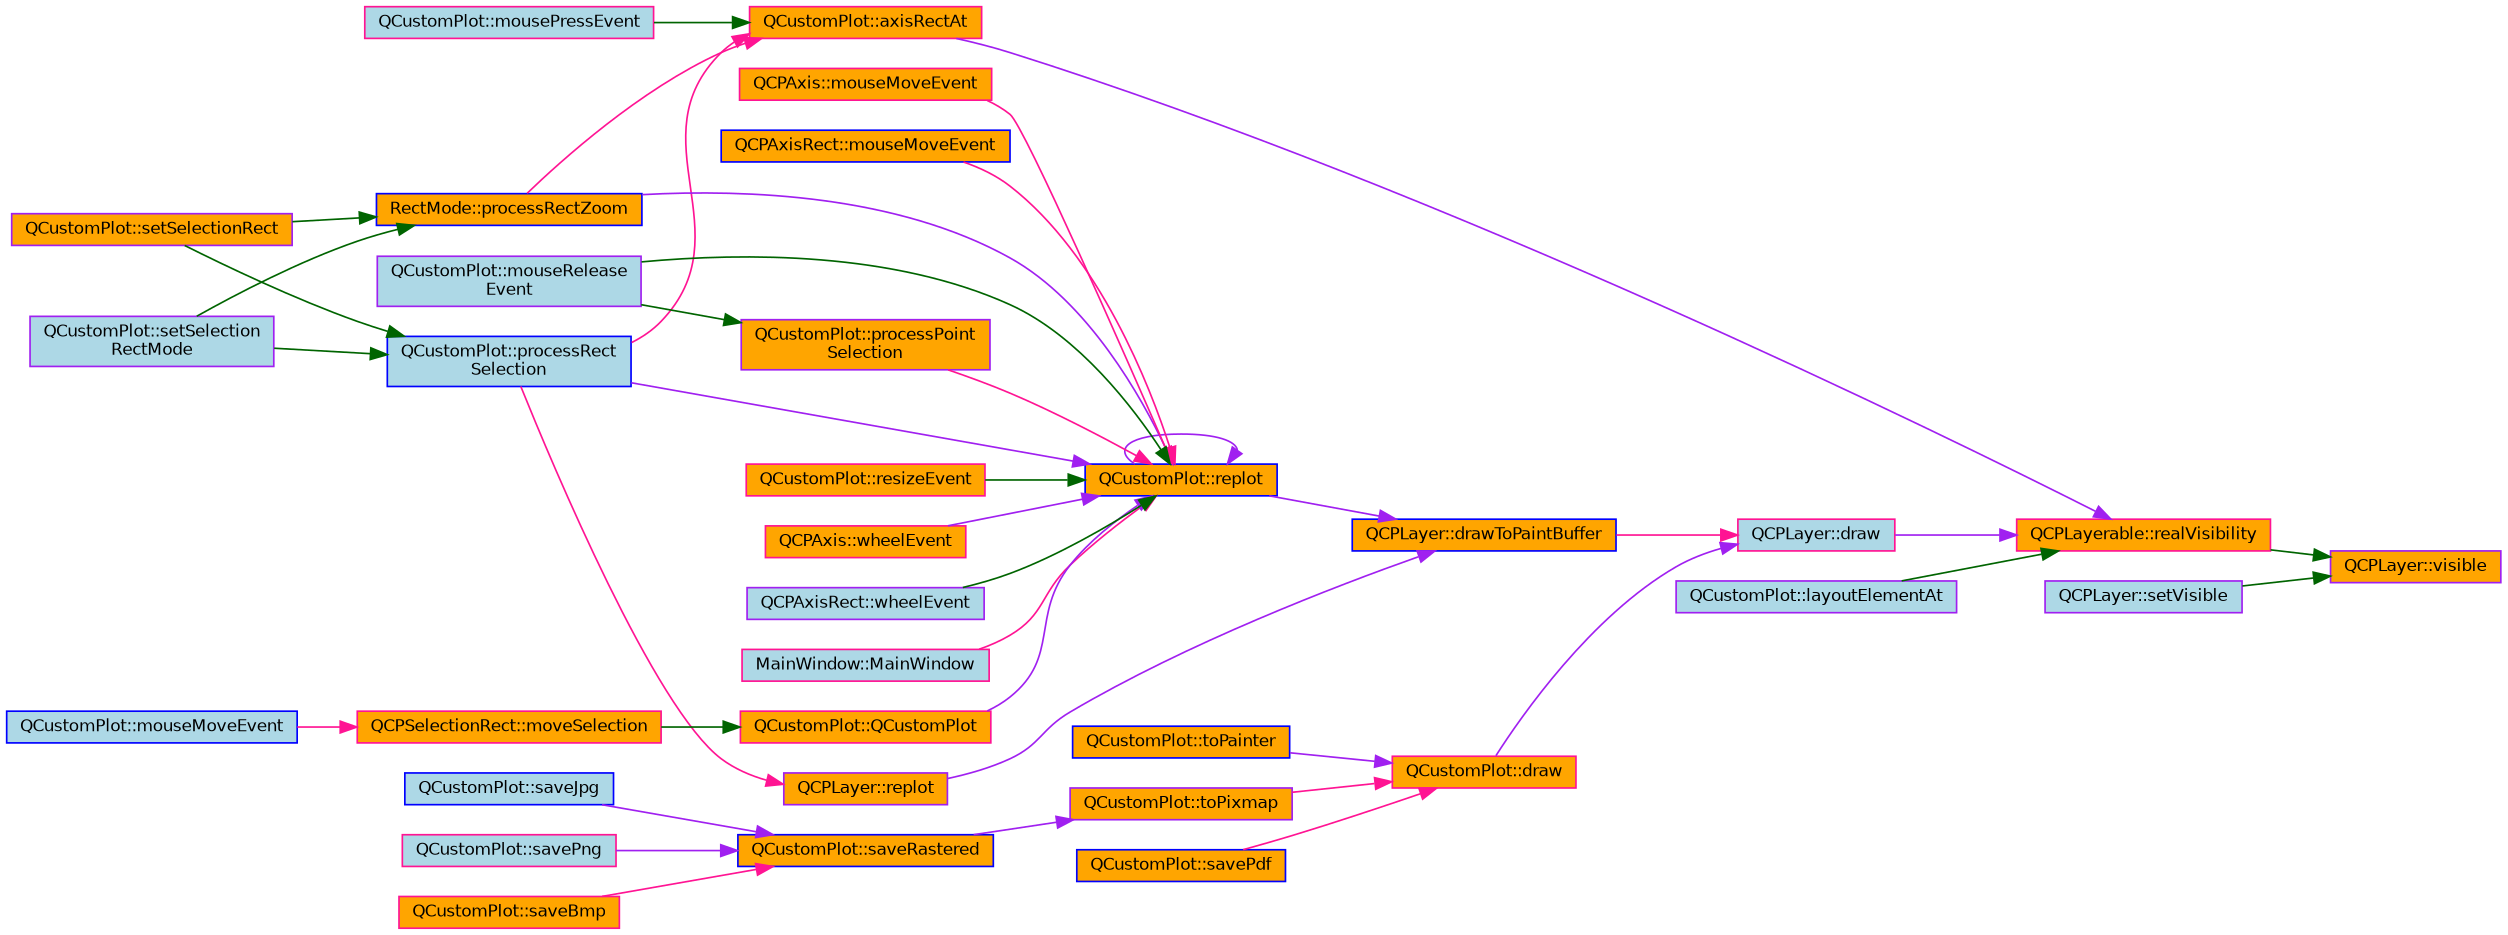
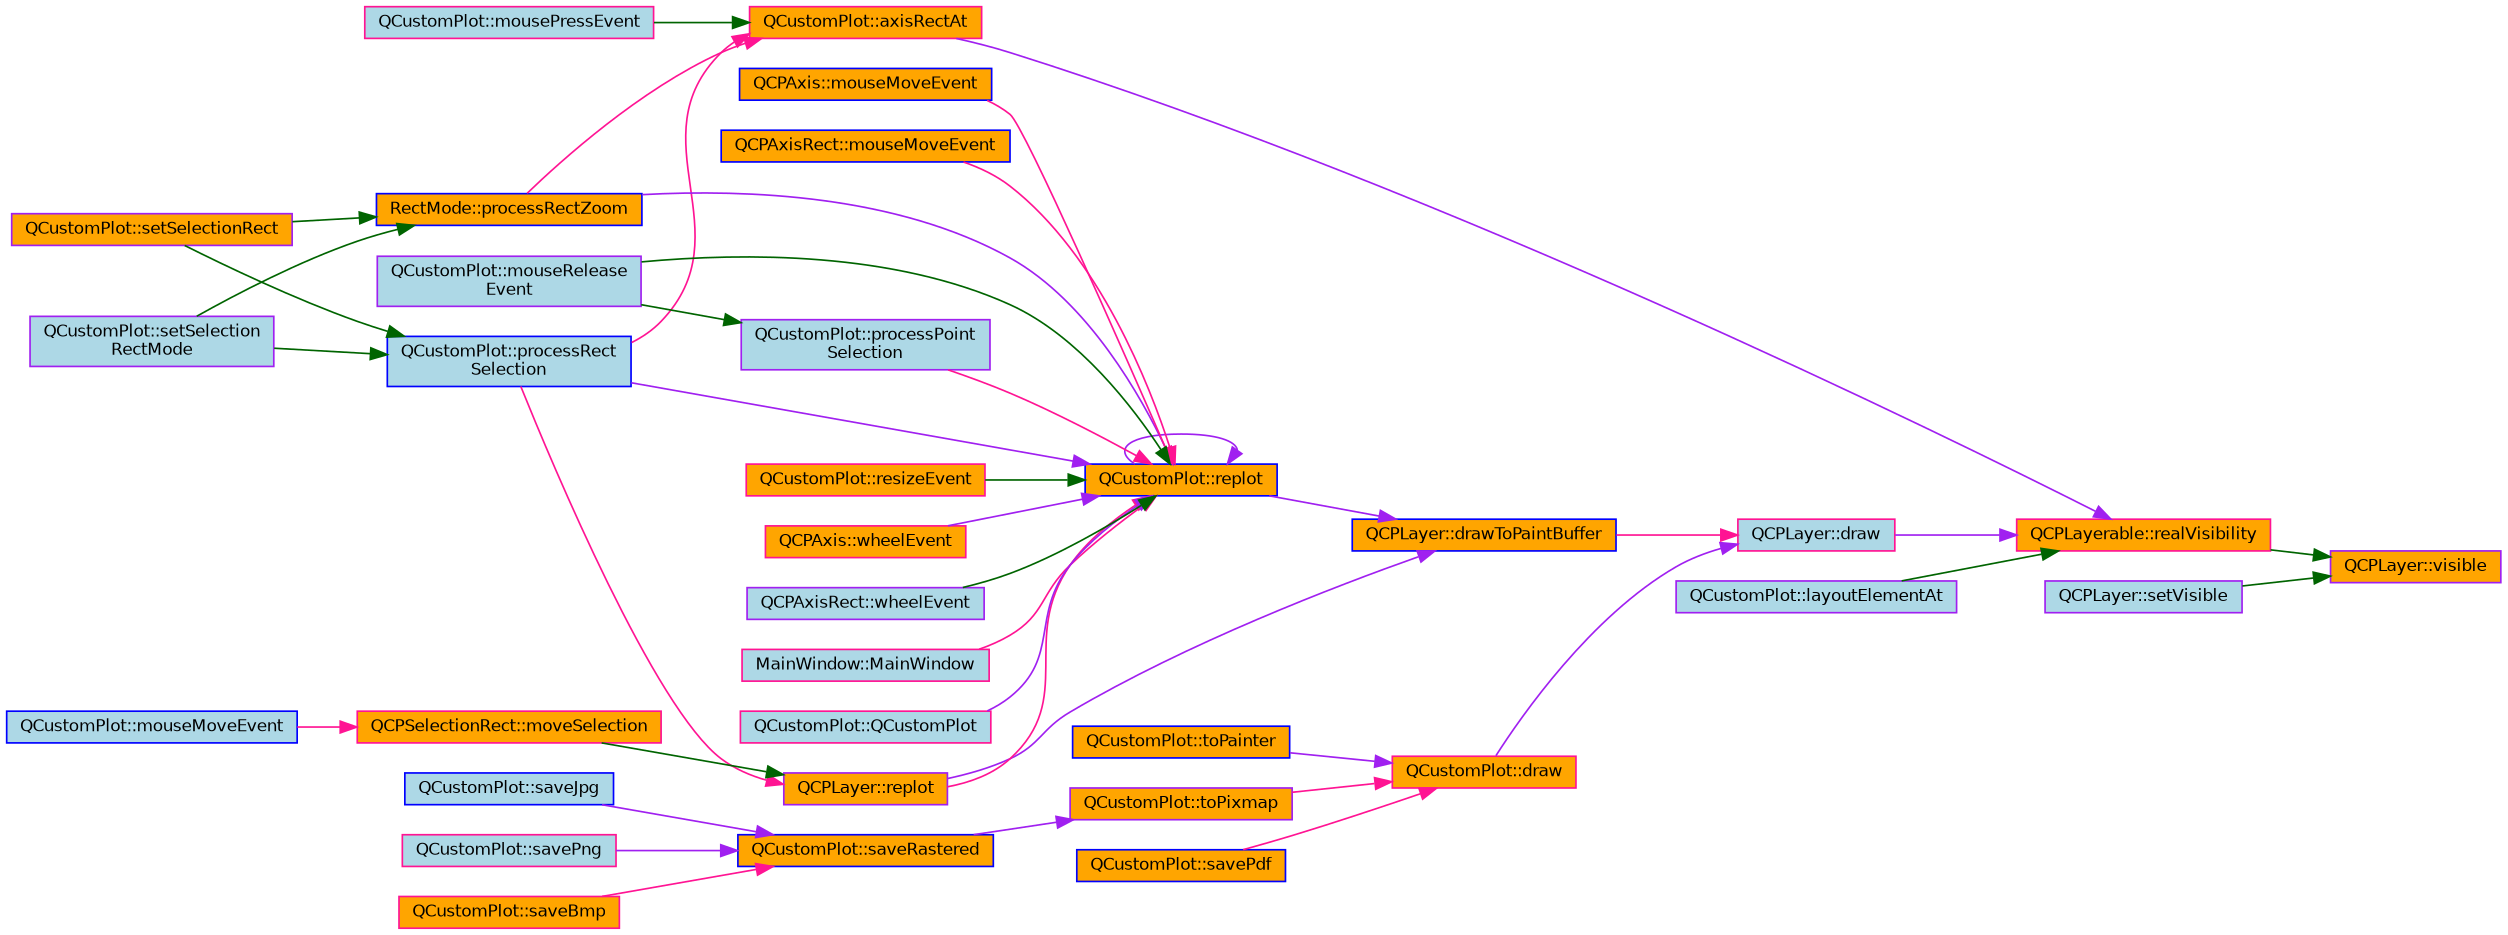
node "QCPAxis::mouseMoveEvent": color deeppink -> blue
node "QCustomPlot::processPoint Selection": fillcolor orange -> lightblue
edge "QCPLayer::replot" -> "QCustomPlot::replot": added
edge "QCPSelectionRect::moveSelection" -> "QCustomPlot::QCustomPlot": now "QCPSelectionRect::moveSelection" -> "QCPLayer::replot"
node "QCustomPlot::QCustomPlot": fillcolor orange -> lightblue
